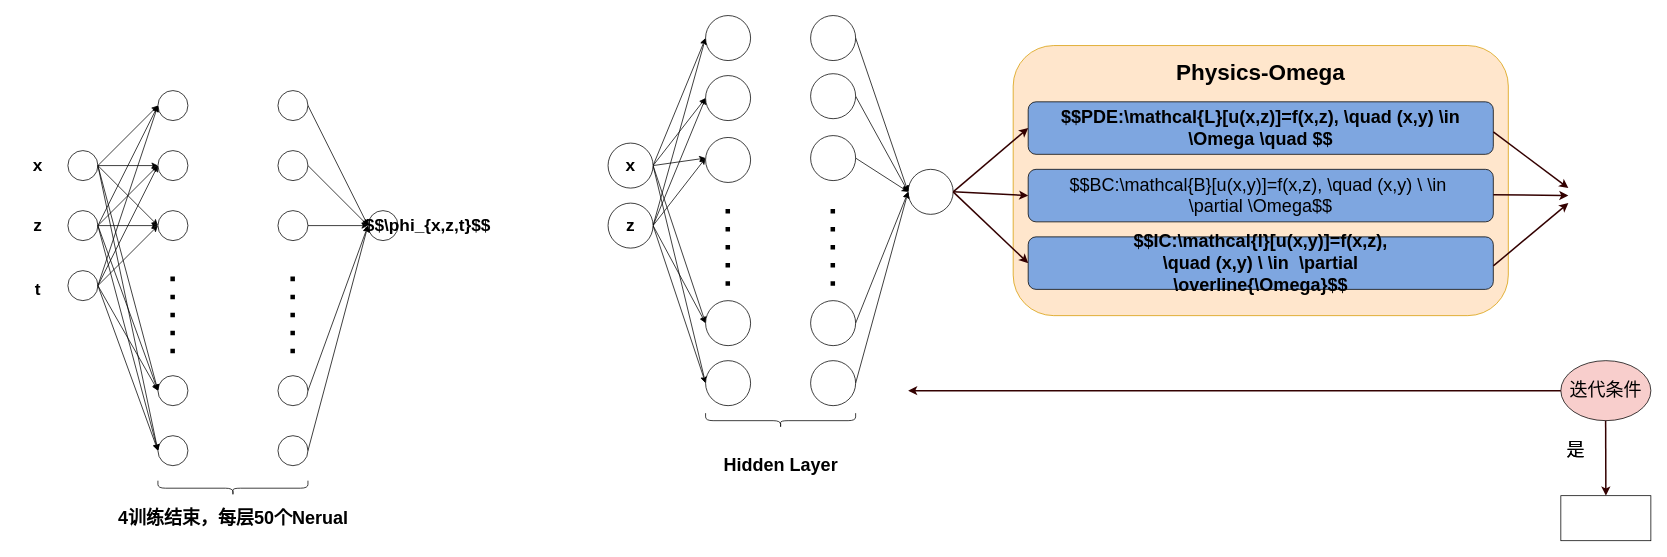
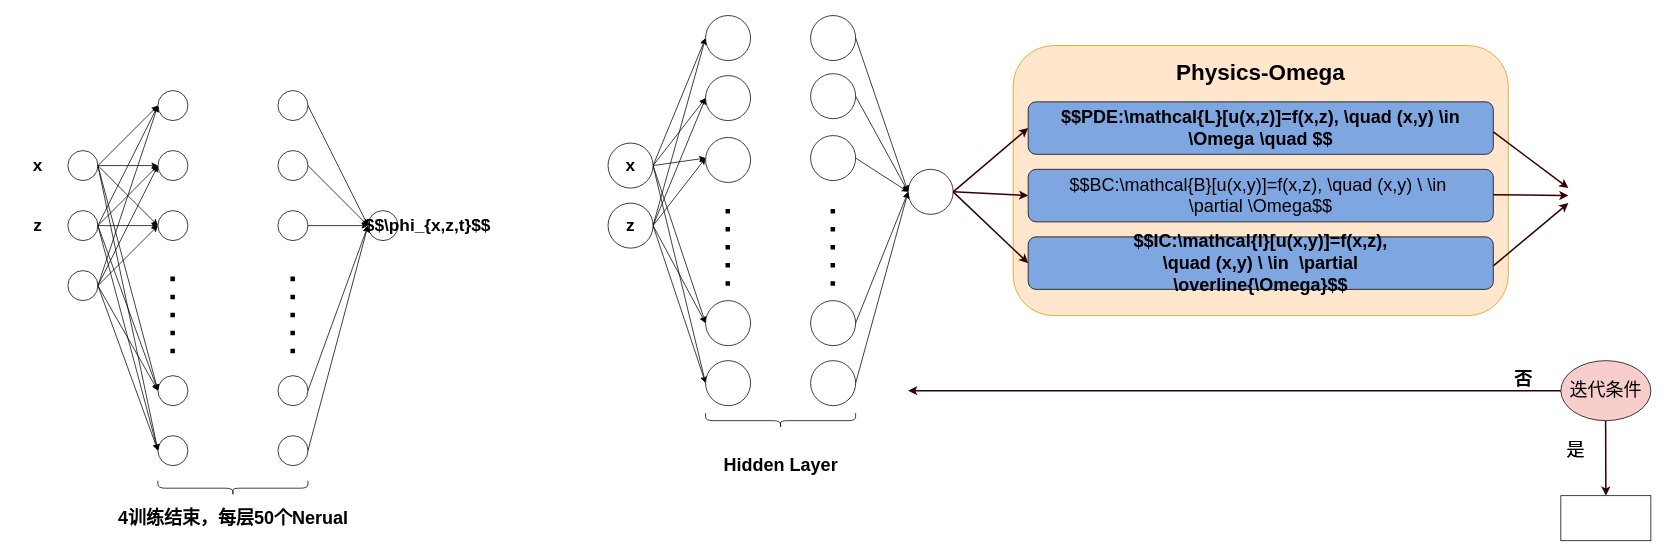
node "t": removed
node "否": added
